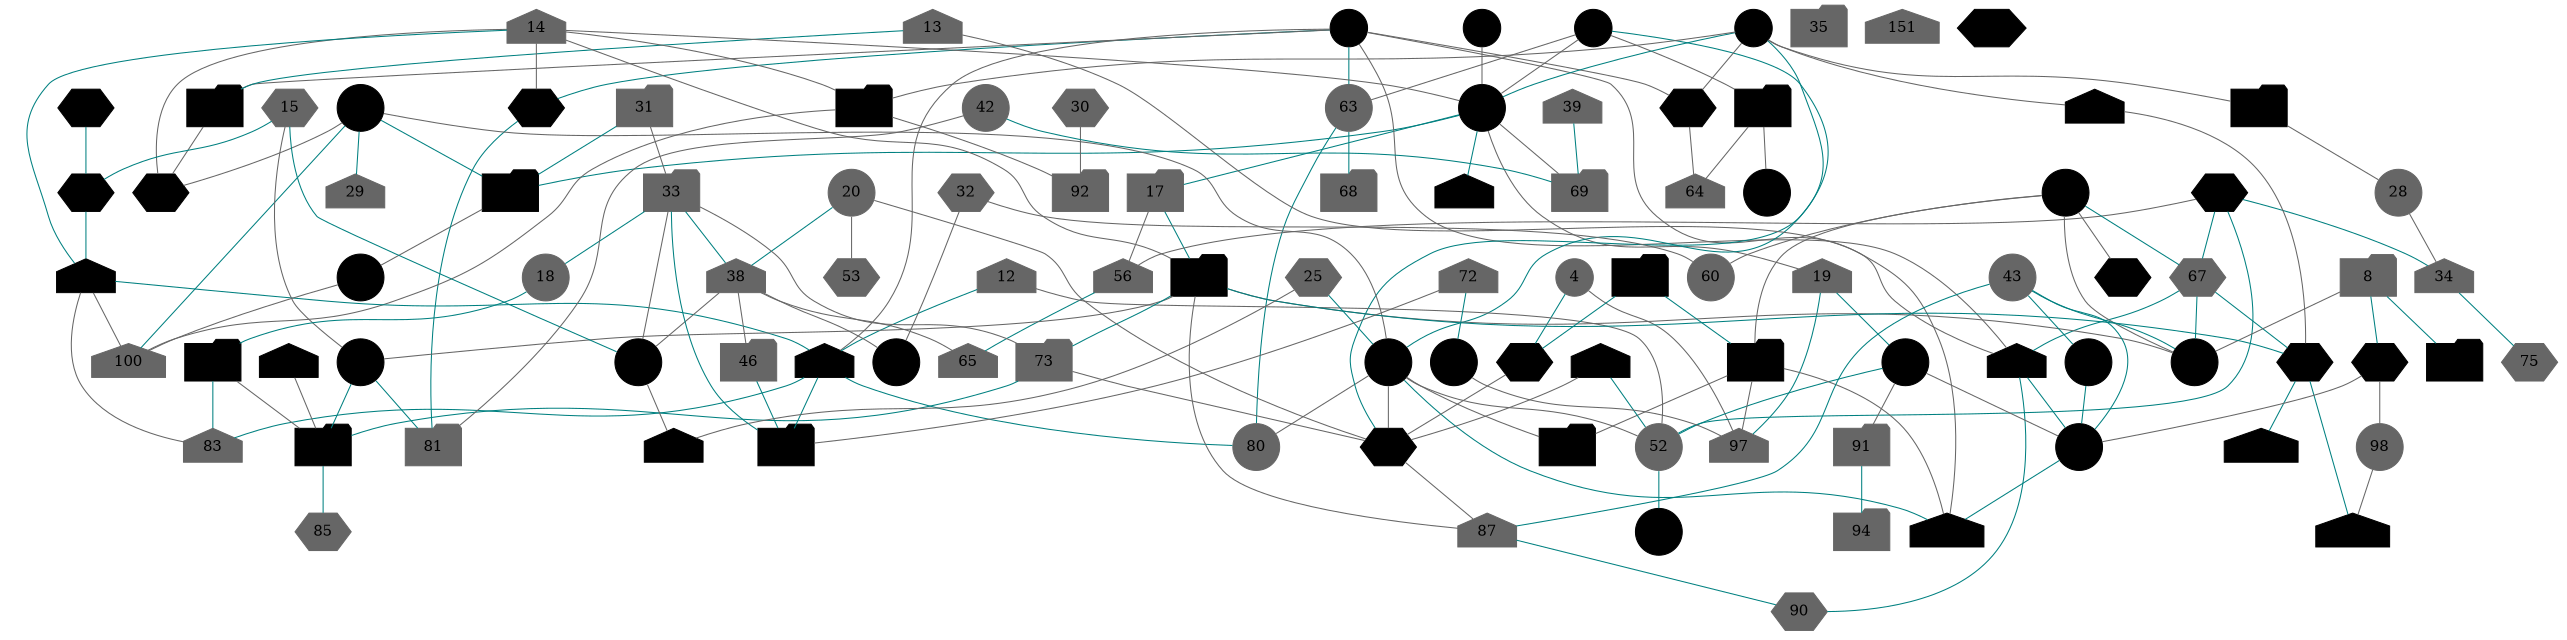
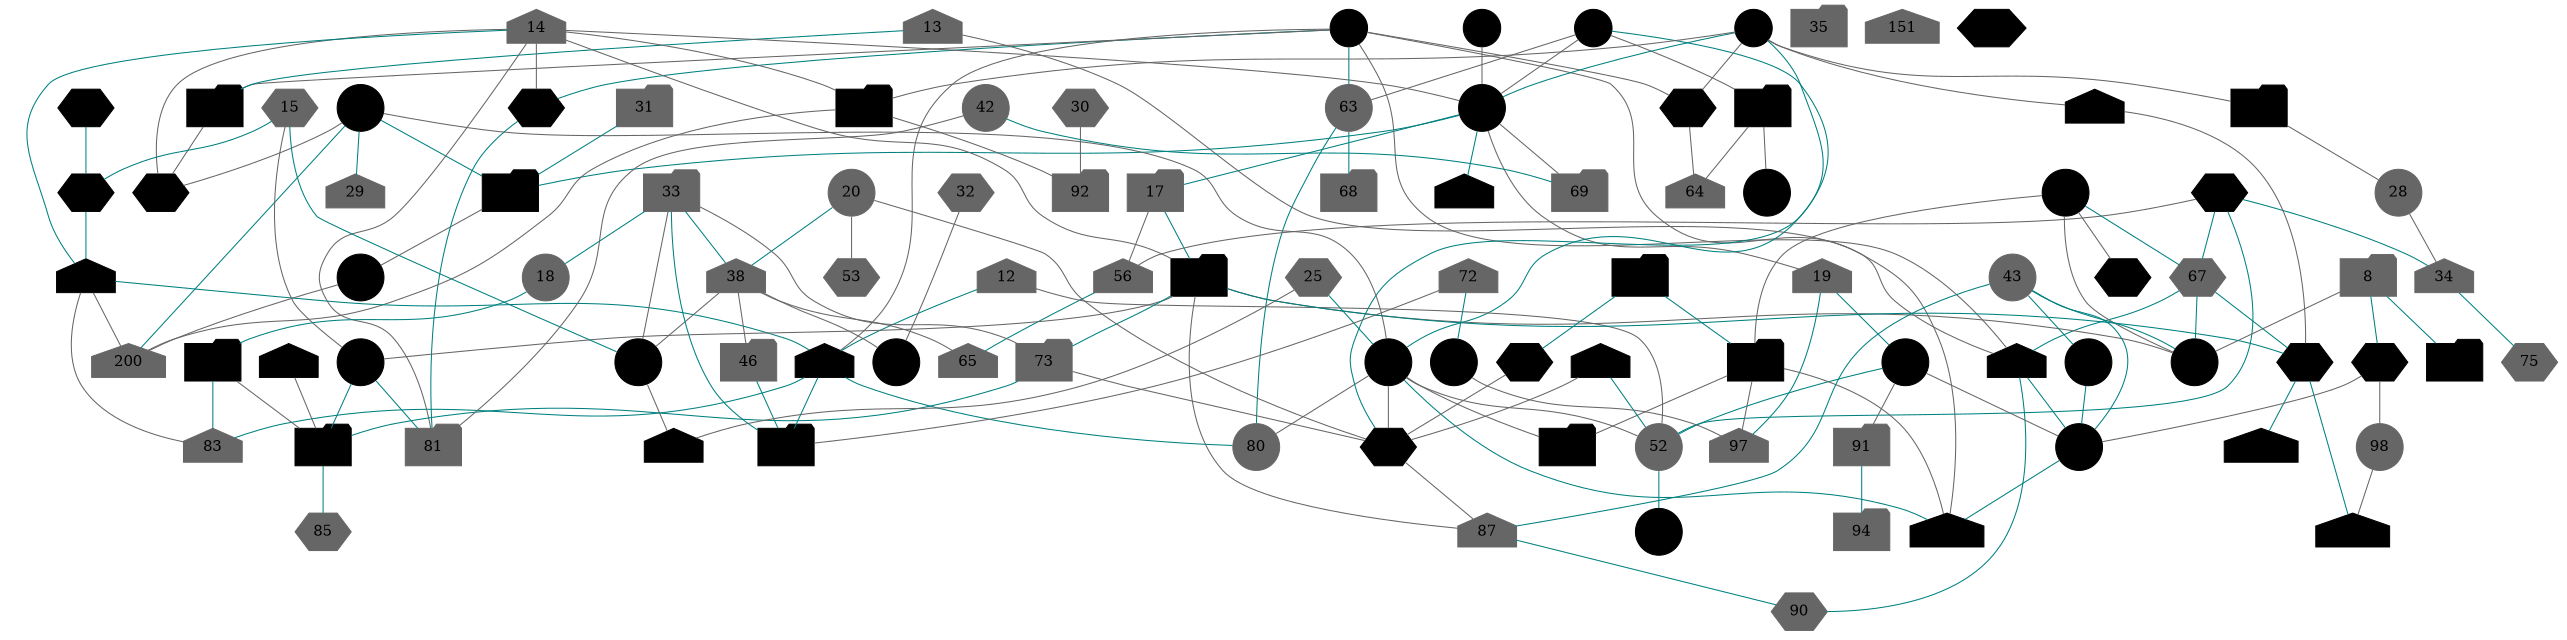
node "39": removed
edge "31" -- "33": removed
edge "14" -- "81": added
node "4": removed
node "60": removed
node "100": label "100" -> "200"
